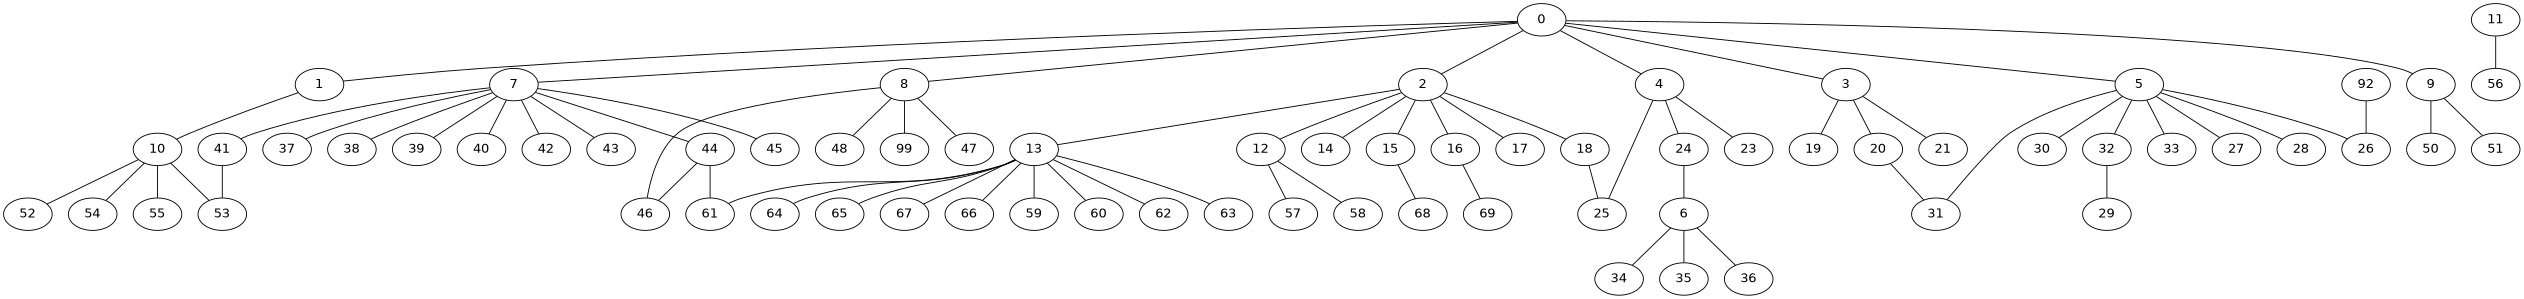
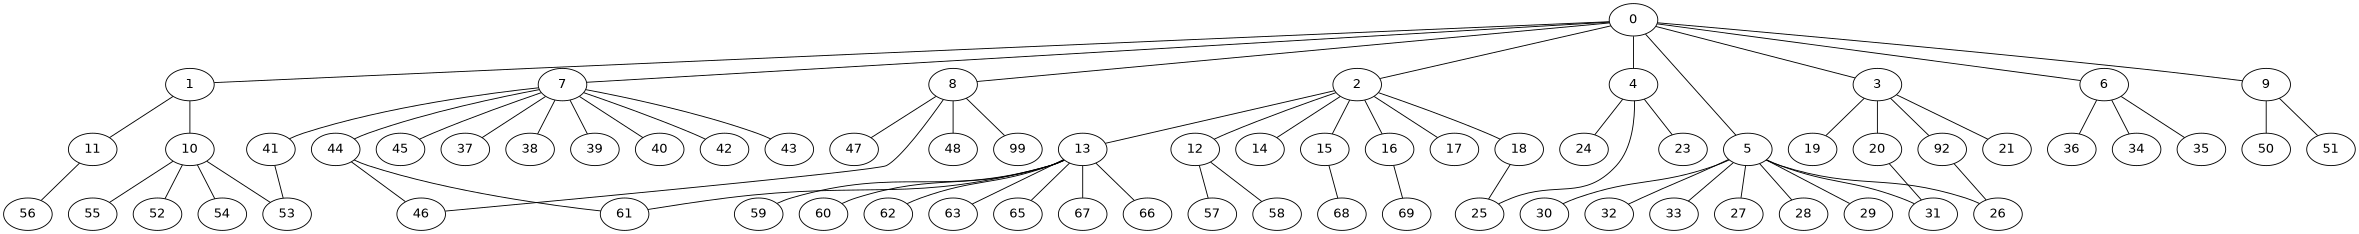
edge "1" -- "11": added
edge "3" -- "92": added
edge "24" -- "6": now "0" -- "6"
edge "32" -- "29": now "5" -- "29"
node "64": removed
